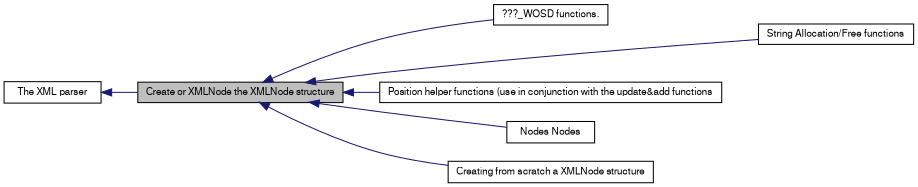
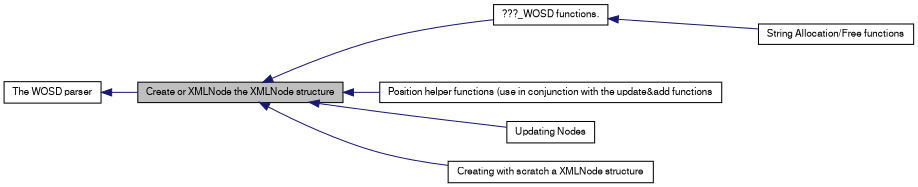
edge "String Allocation/Free functions" -> "Create or XMLNode the XMLNode structure": now "String Allocation/Free functions" -> "???_WOSD functions."
node "The XML parser": label "The XML parser" -> "The WOSD parser"
node "Nodes Nodes": label "Nodes Nodes" -> "Updating Nodes"
node "Creating from scratch a XMLNode structure": label "Creating from scratch a XMLNode structure" -> "Creating with scratch a XMLNode structure"
